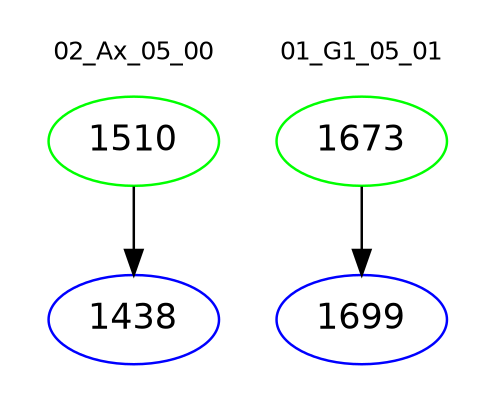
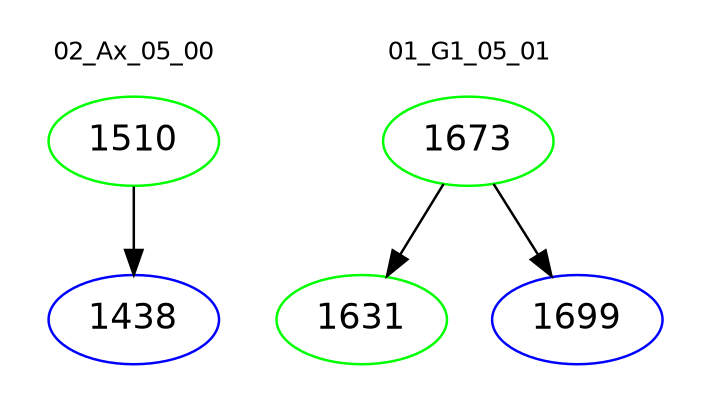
node "1631": added
